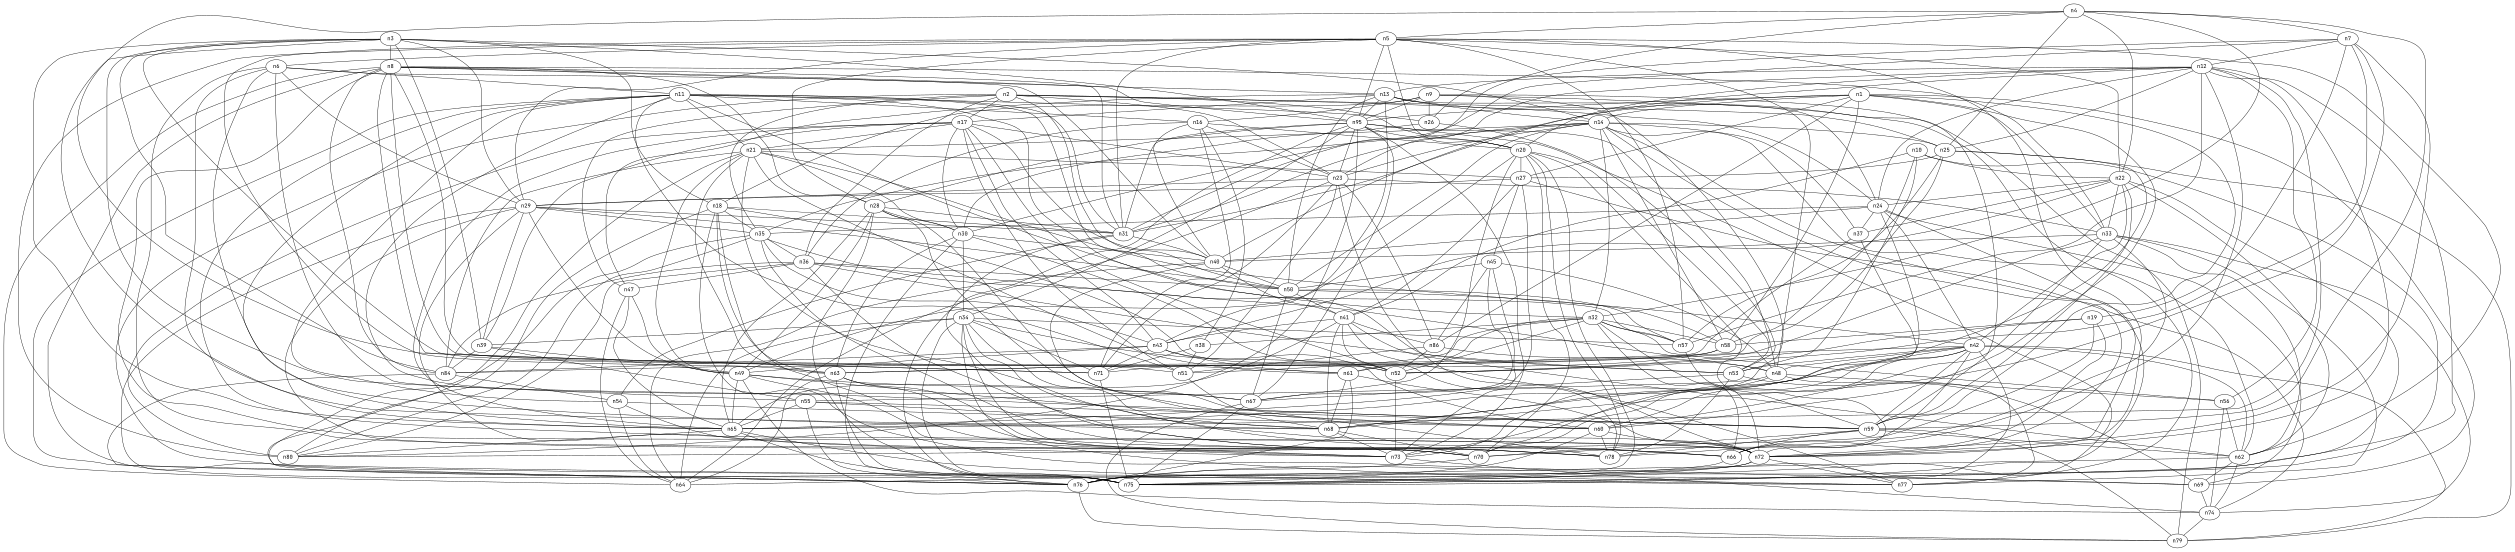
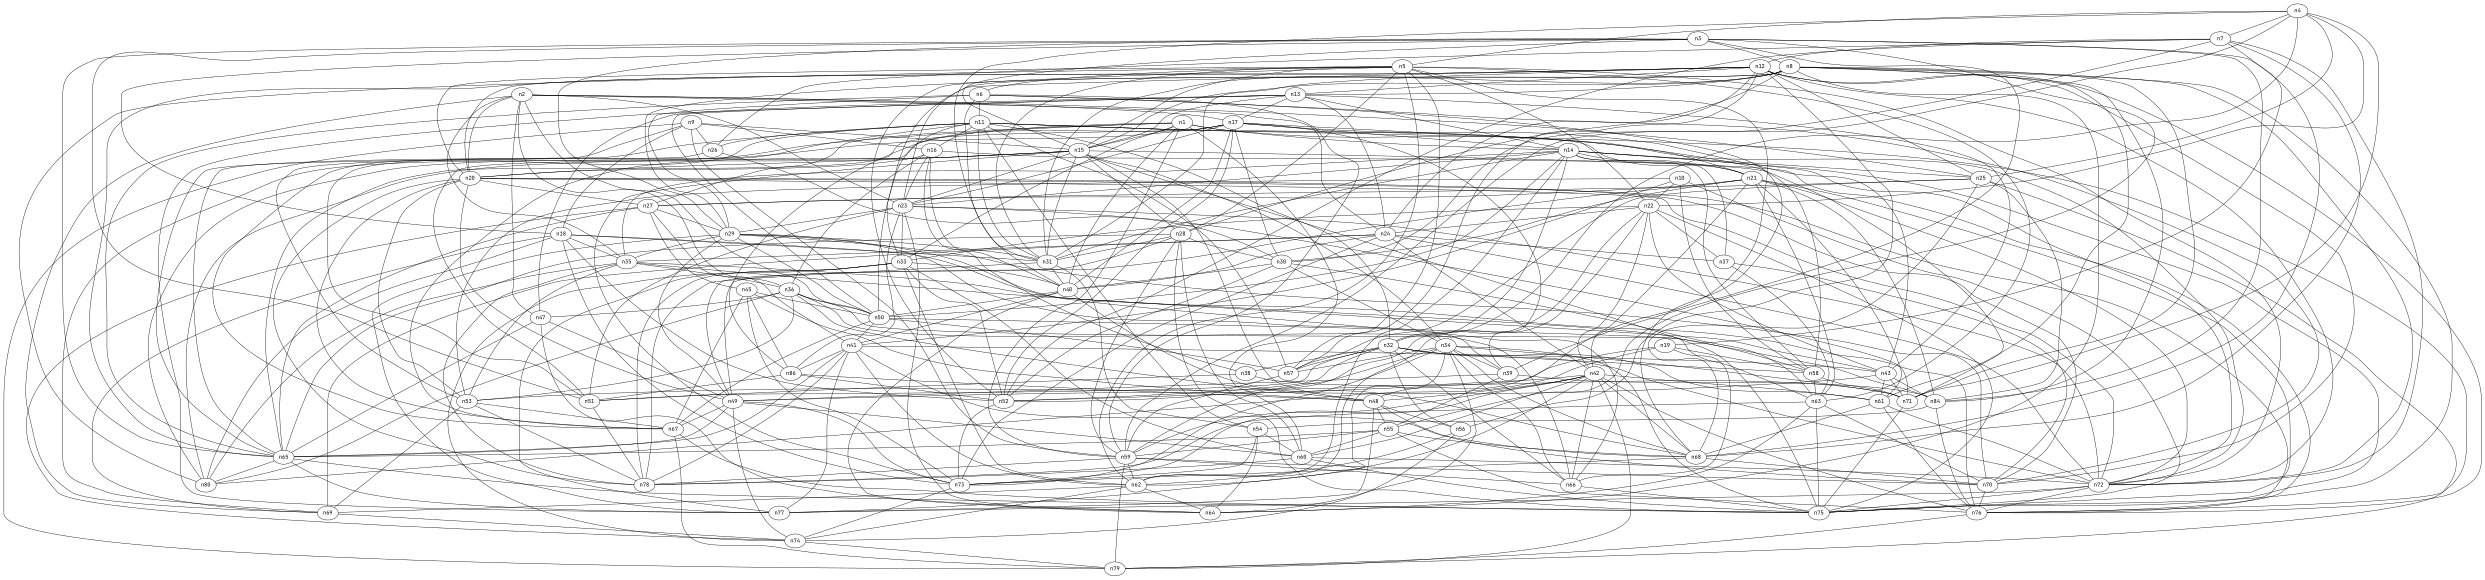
edge "n3" -- "n14": now "n17" -- "n14"
node "n95": label "n95" -> "n15"
edge "n43" -- "n60": now "n55" -- "n60"
edge "n30" -- "n76": removed
